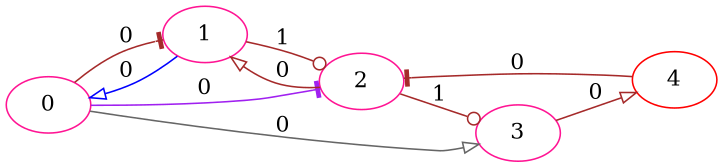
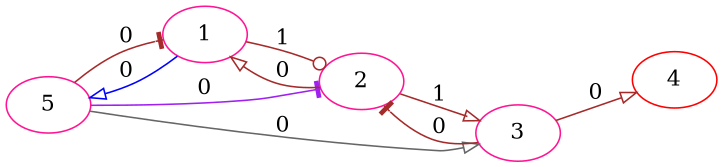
edge "4" -> "2": now "3" -> "2"
node "0": label "0" -> "5"
edge "2" -> "3": arrowhead odot -> onormal
